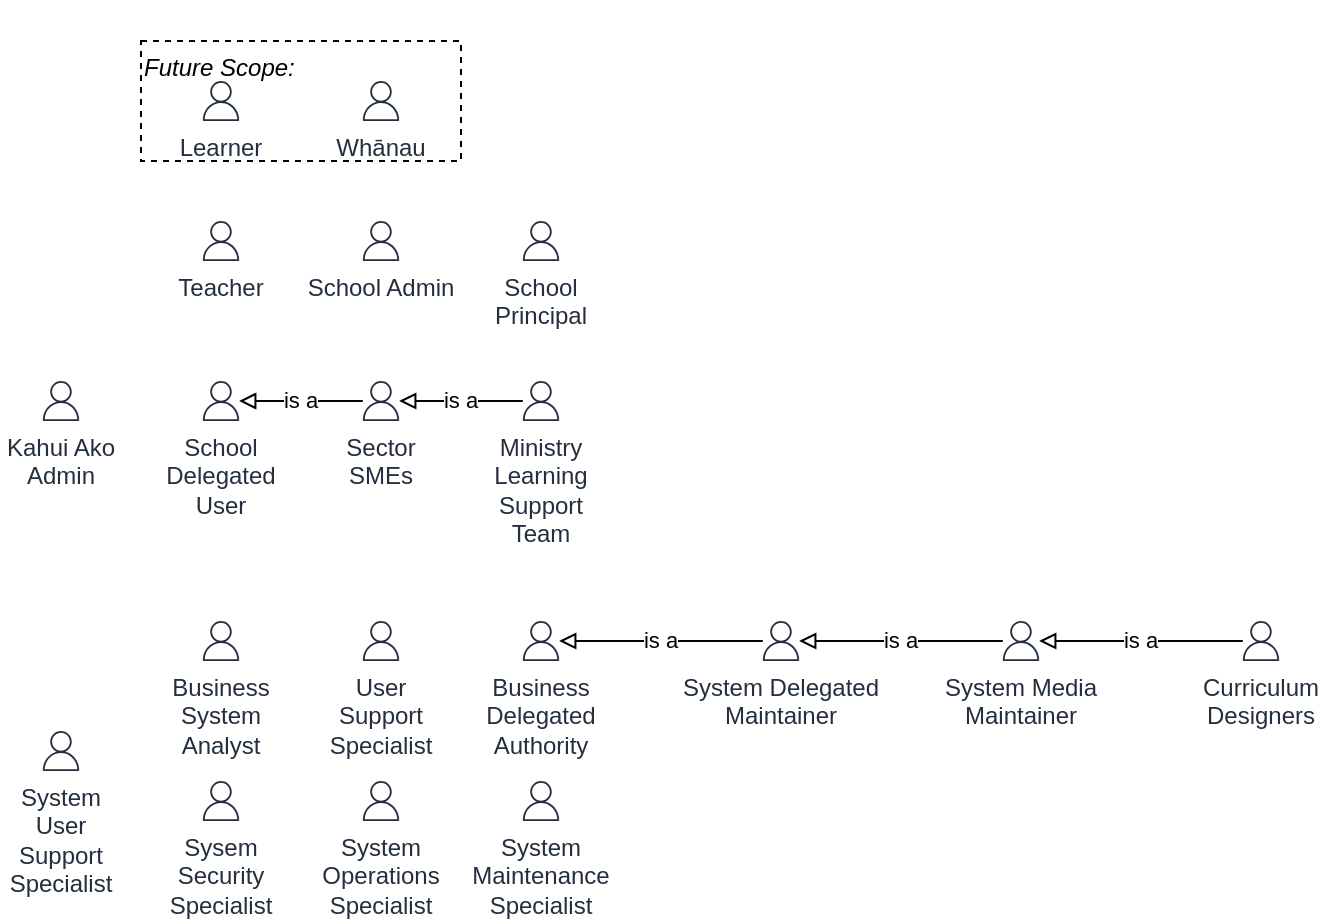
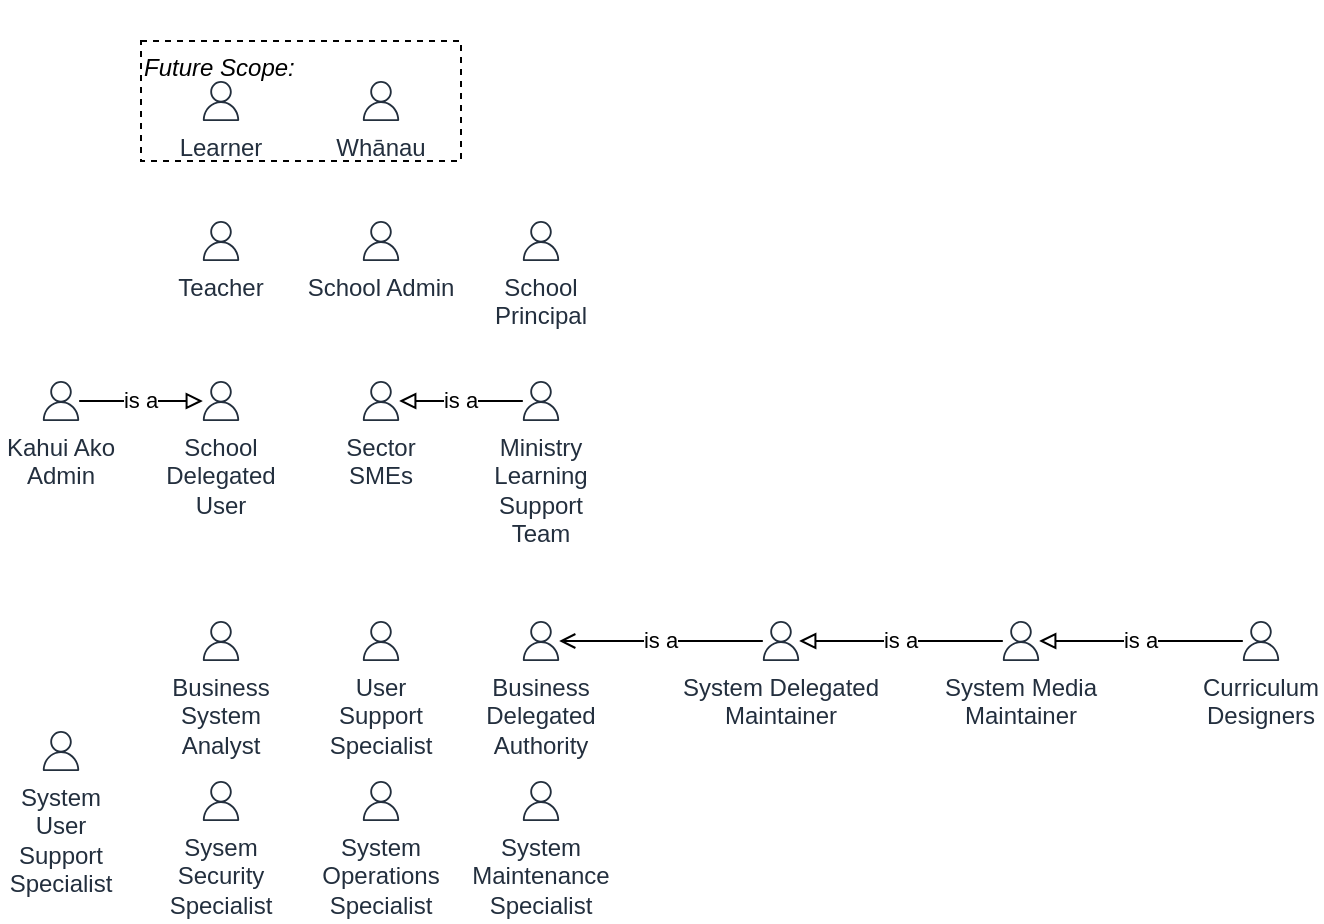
edge "Kahui Ako Admin" -> "School Delegated User": added, label "is a"
edge "Sector SMEs" -> "School Delegated User": removed, label "is a"
edge "System Delegated Maintainer" -> "Business Delegated Authority": arrowhead block -> open
